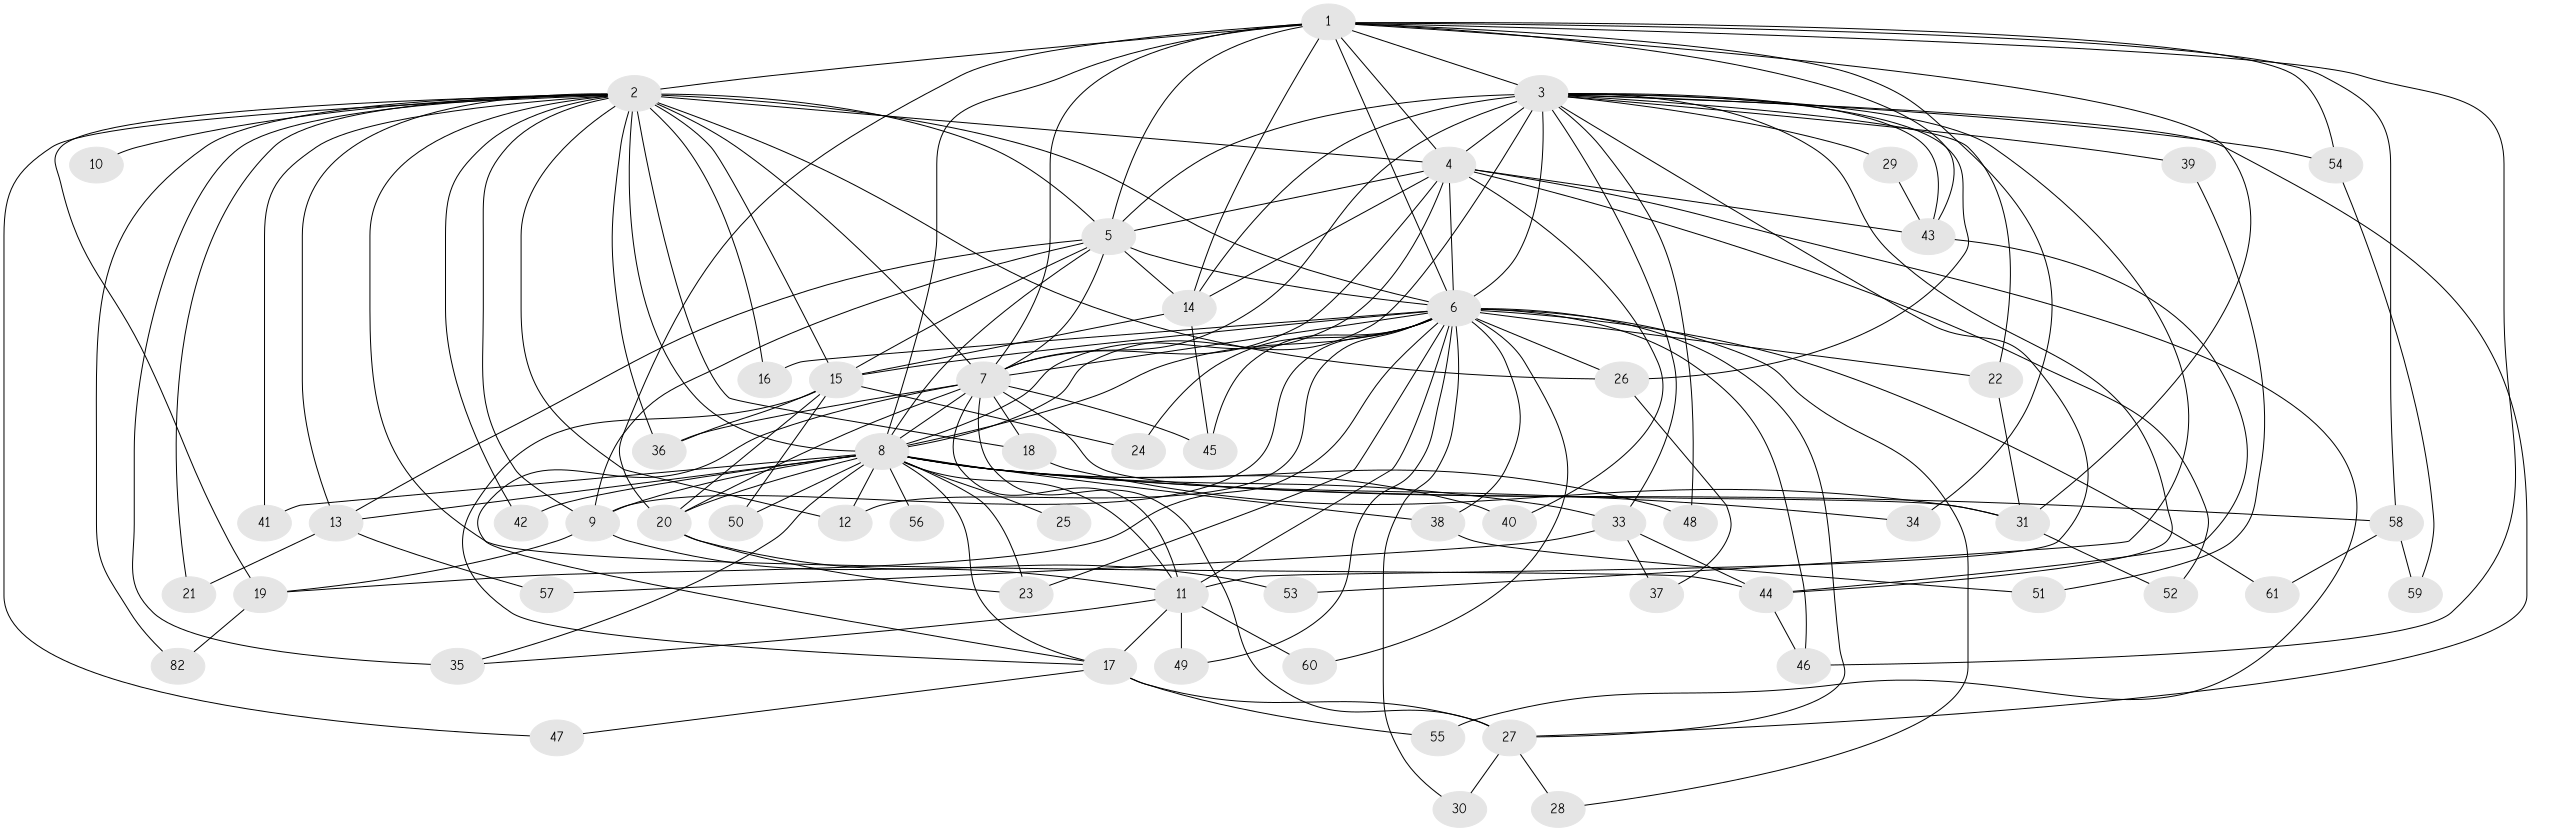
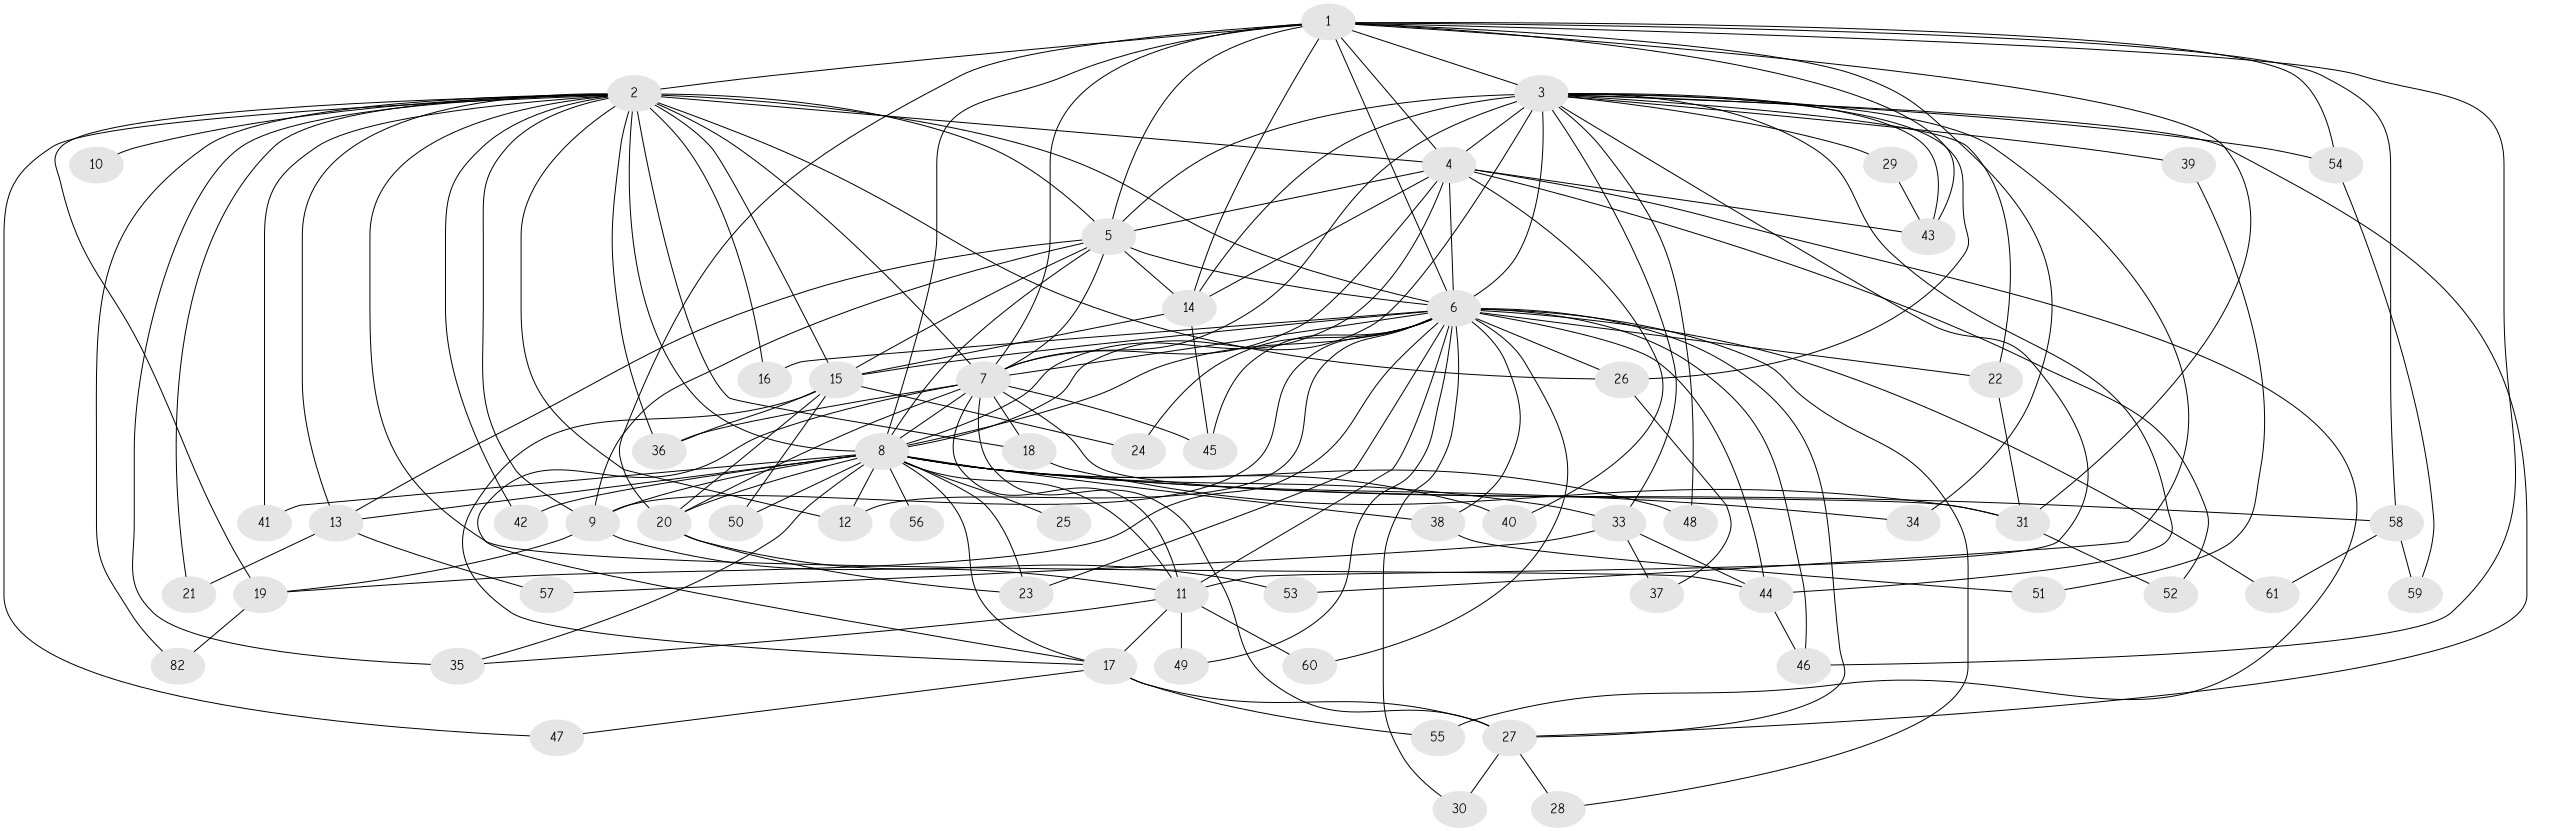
edge "43" -- "44": now "6" -- "44"
